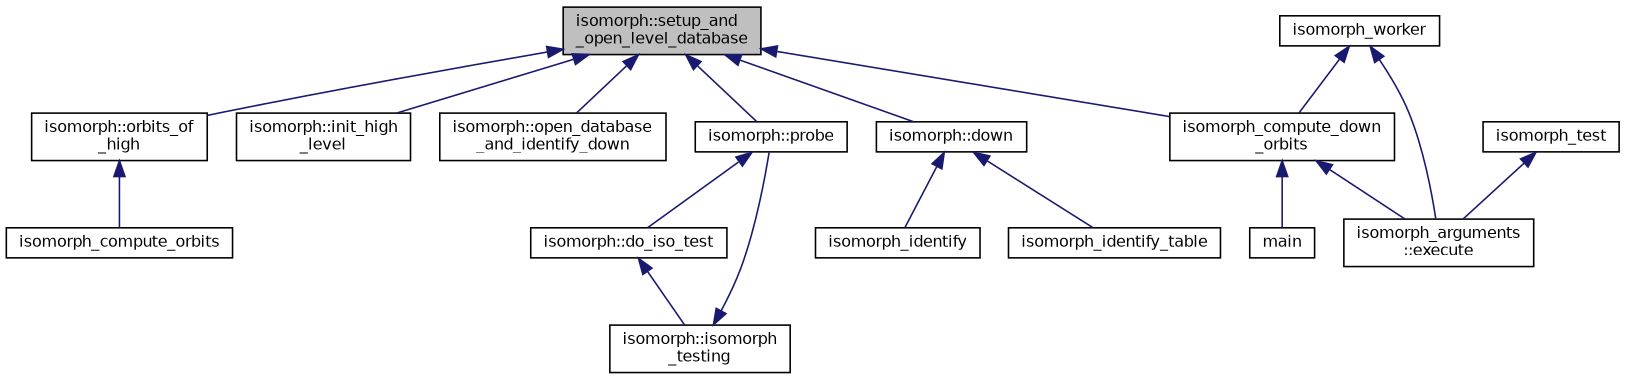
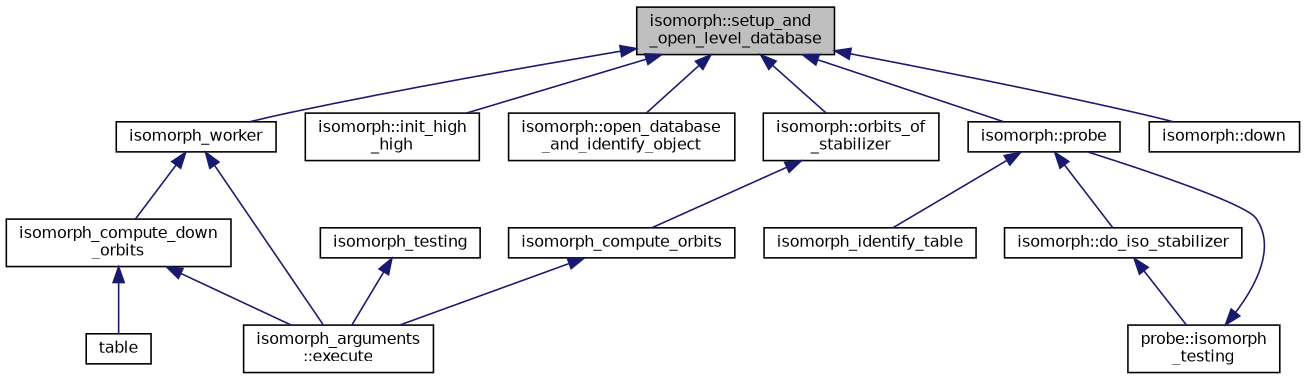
edge "isomorph_compute_down _orbits" -> "isomorph::setup_and _open_level_database": now "isomorph_worker" -> "isomorph::setup_and _open_level_database"
node "isomorph::orbits_of _high": label "isomorph::orbits_of _high" -> "isomorph::orbits_of _stabilizer"
node "isomorph::init_high _level": label "isomorph::init_high _level" -> "isomorph::init_high _high"
node "isomorph::open_database _and_identify_down": label "isomorph::open_database _and_identify_down" -> "isomorph::open_database _and_identify_object"
node "isomorph_test": label "isomorph_test" -> "isomorph_testing"
edge "isomorph_identify_table" -> "isomorph::down": now "isomorph_identify_table" -> "isomorph::probe"
node "isomorph::do_iso_test": label "isomorph::do_iso_test" -> "isomorph::do_iso_stabilizer"
node "isomorph_identify": removed
node "main": label "main" -> "table"
edge "isomorph_arguments ::execute" -> "isomorph_compute_orbits": added
node "isomorph::isomorph _testing": label "isomorph::isomorph _testing" -> "probe::isomorph _testing"
